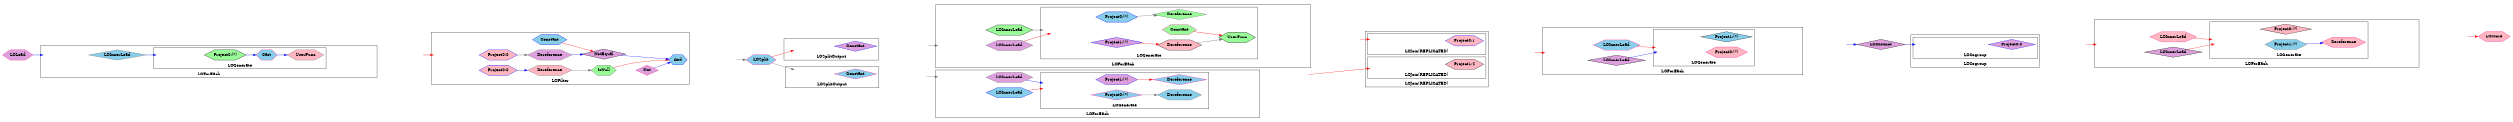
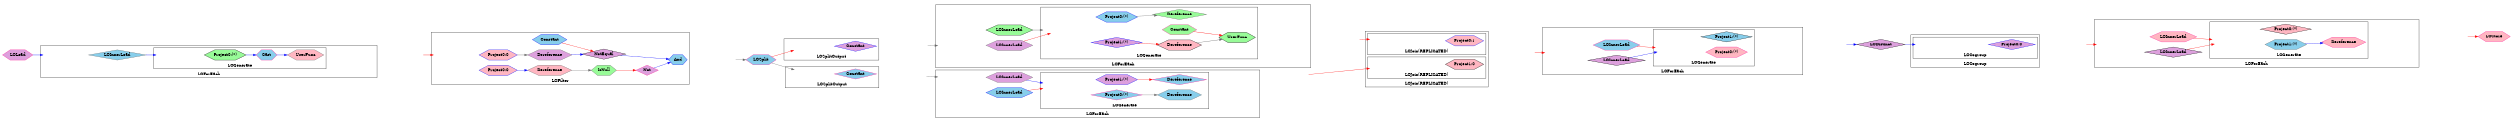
edge "IsNull" -> "And": now "IsNull" -> "Not"
node "Project1:4": label "Project1:4" -> "Project1:0"
